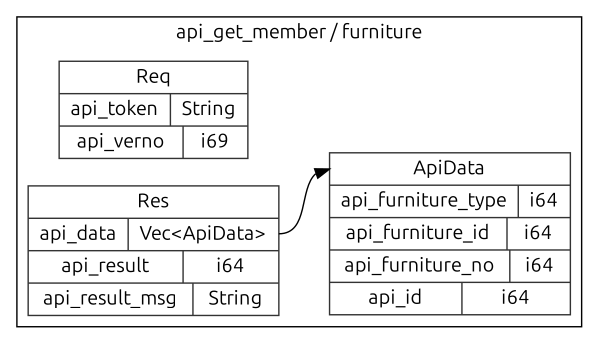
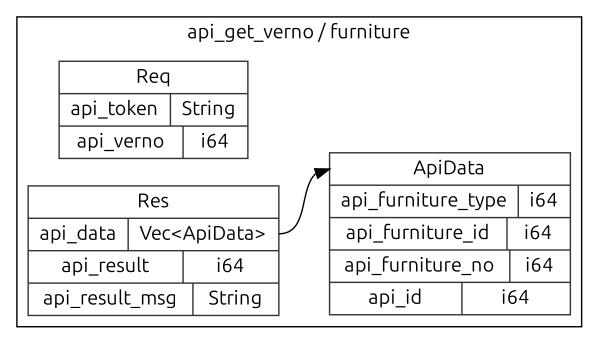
cluster "api_get_member / furniture": label "api_get_member / furniture" -> "api_get_verno / furniture"
node "Req": text "i69" -> "i64"
